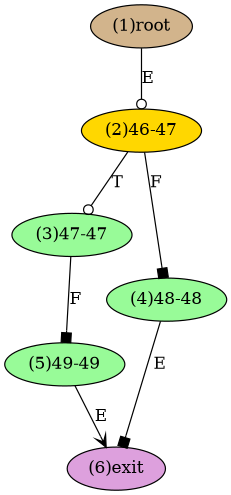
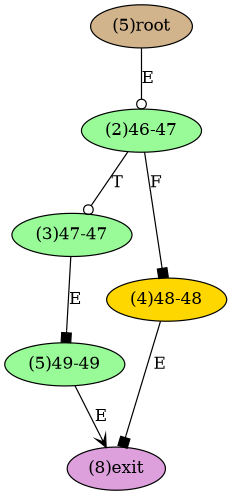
node "(1)root": label "(1)root" -> "(5)root"
node "(2)46-47": fillcolor gold -> palegreen
edge "(3)47-47" -> "(5)49-49": label "F" -> "E"
node "(4)48-48": fillcolor palegreen -> gold
node "(6)exit": label "(6)exit" -> "(8)exit"
